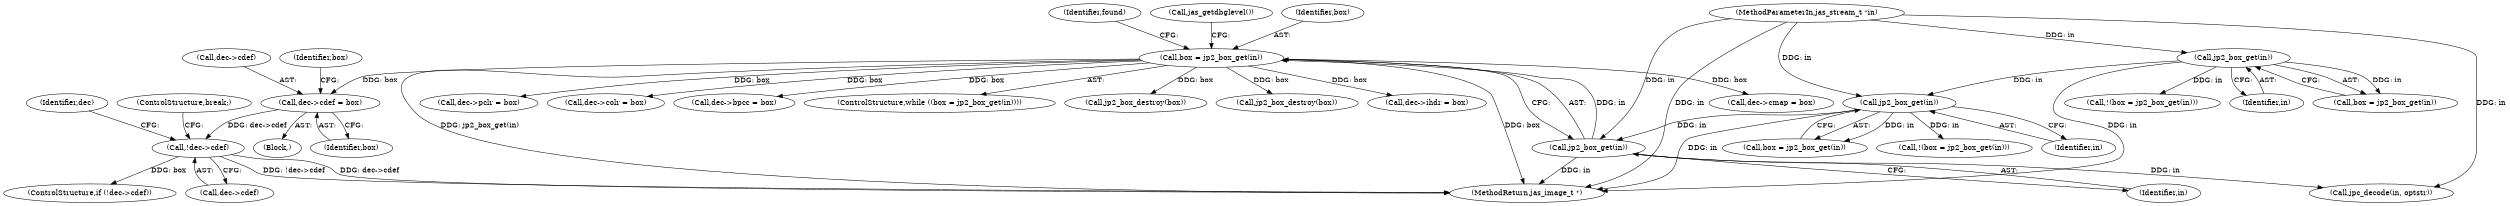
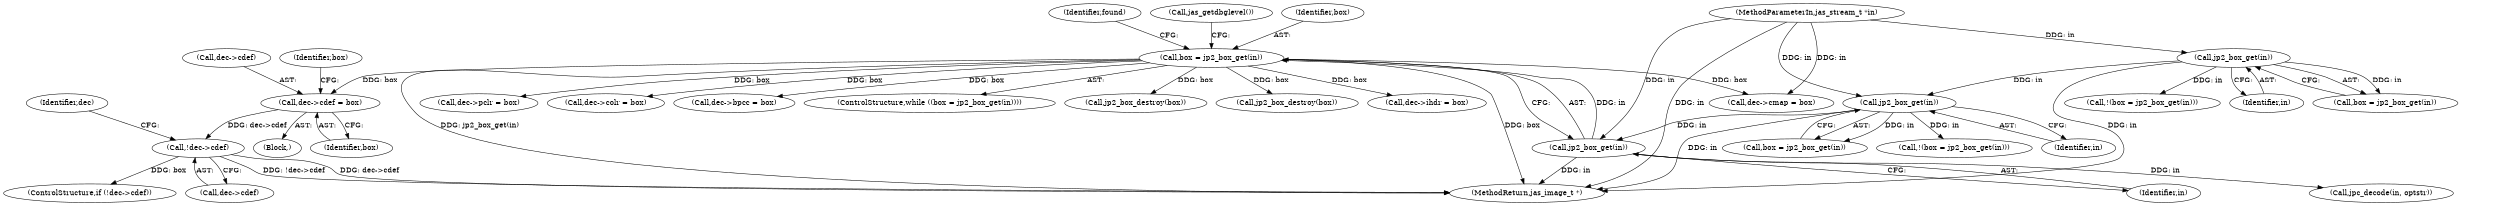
edge "(MethodParameterIn,jas_stream_t *in)" -> "(Call,jpc_decode(in, optstr))": now "(MethodParameterIn,jas_stream_t *in)" -> "(Call,dec->cmap = box)"
node "(ControlStructure,break;)": removed
